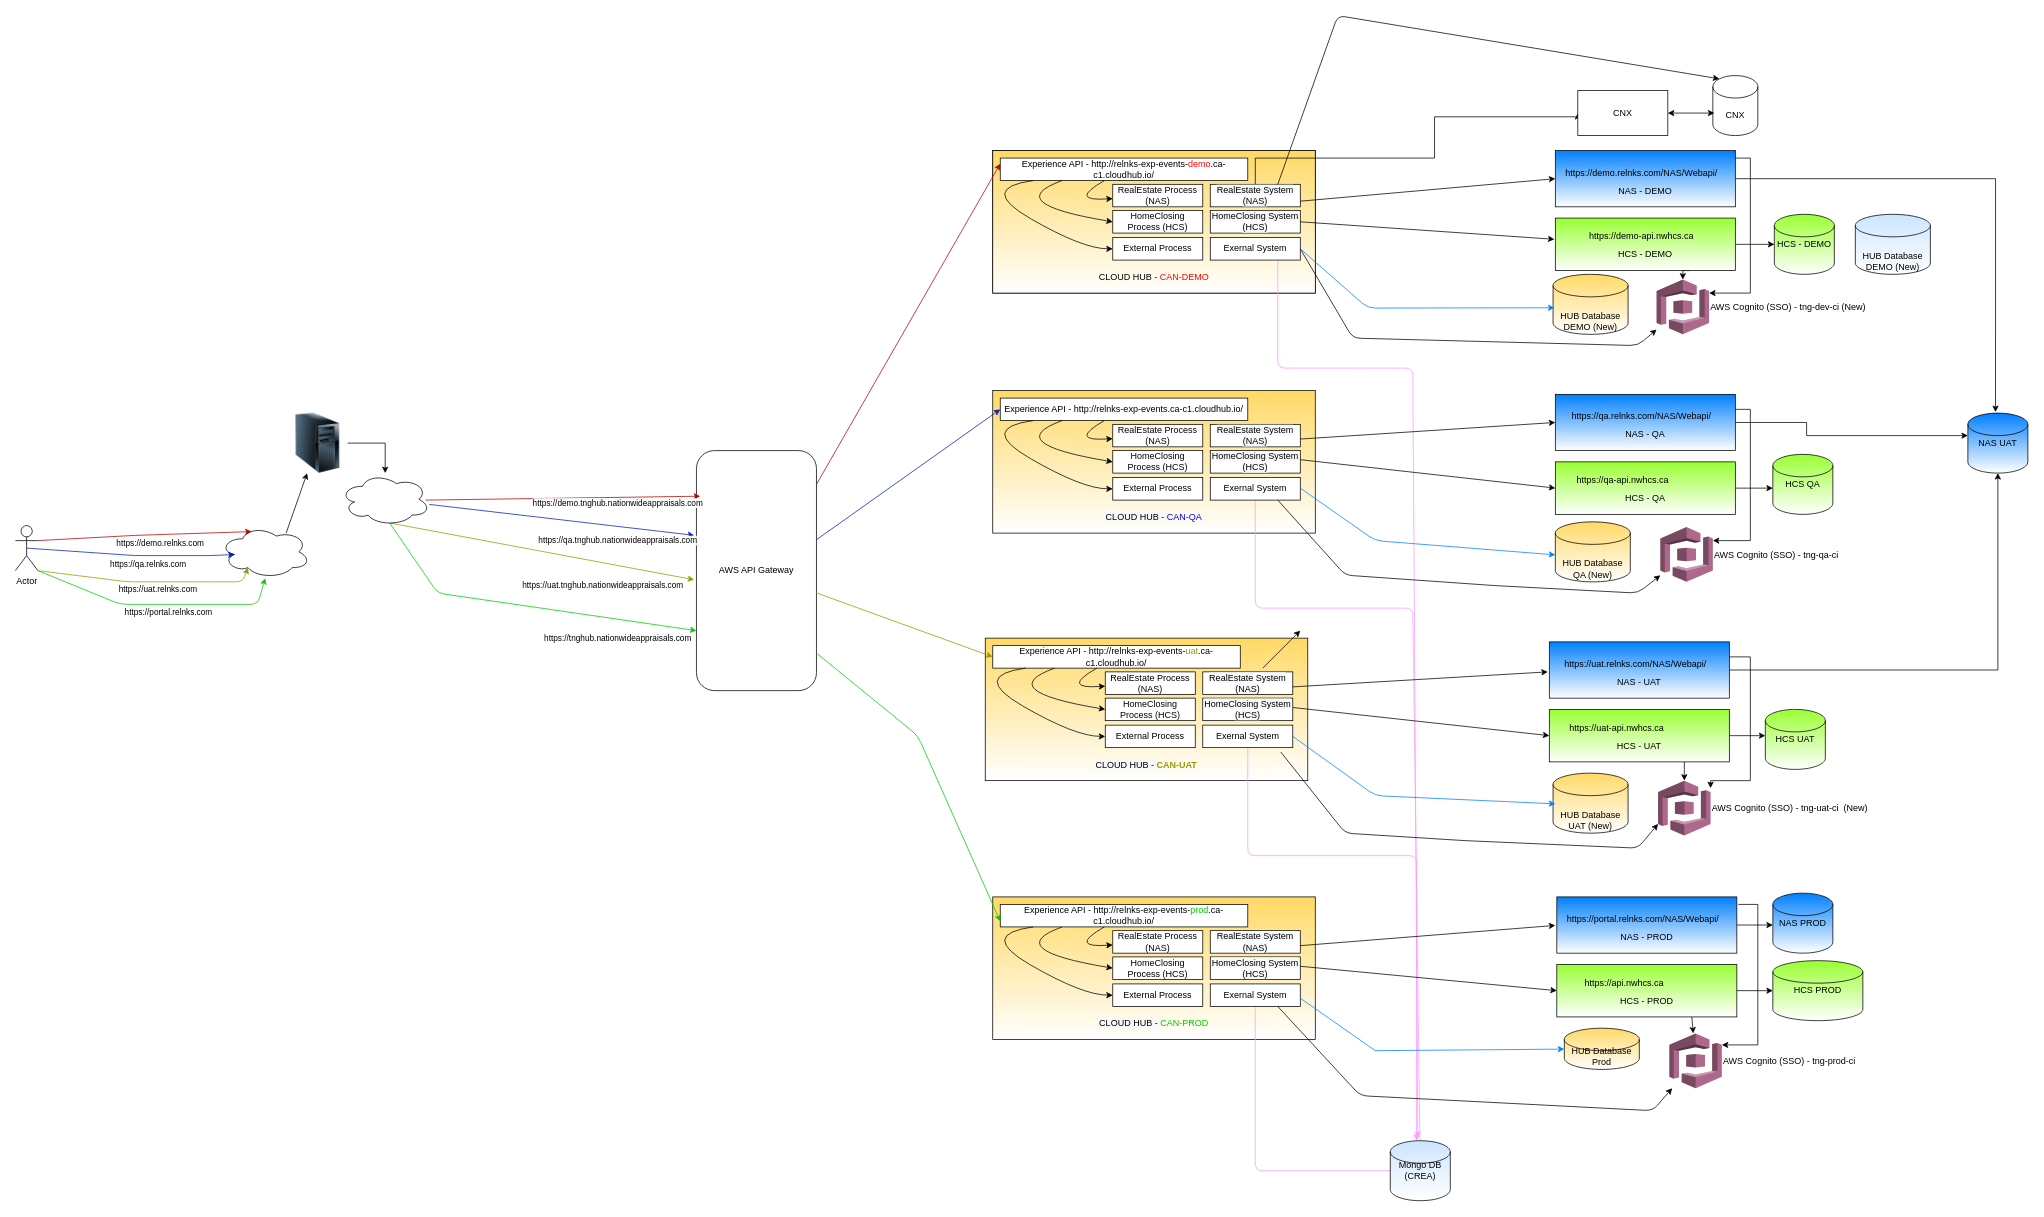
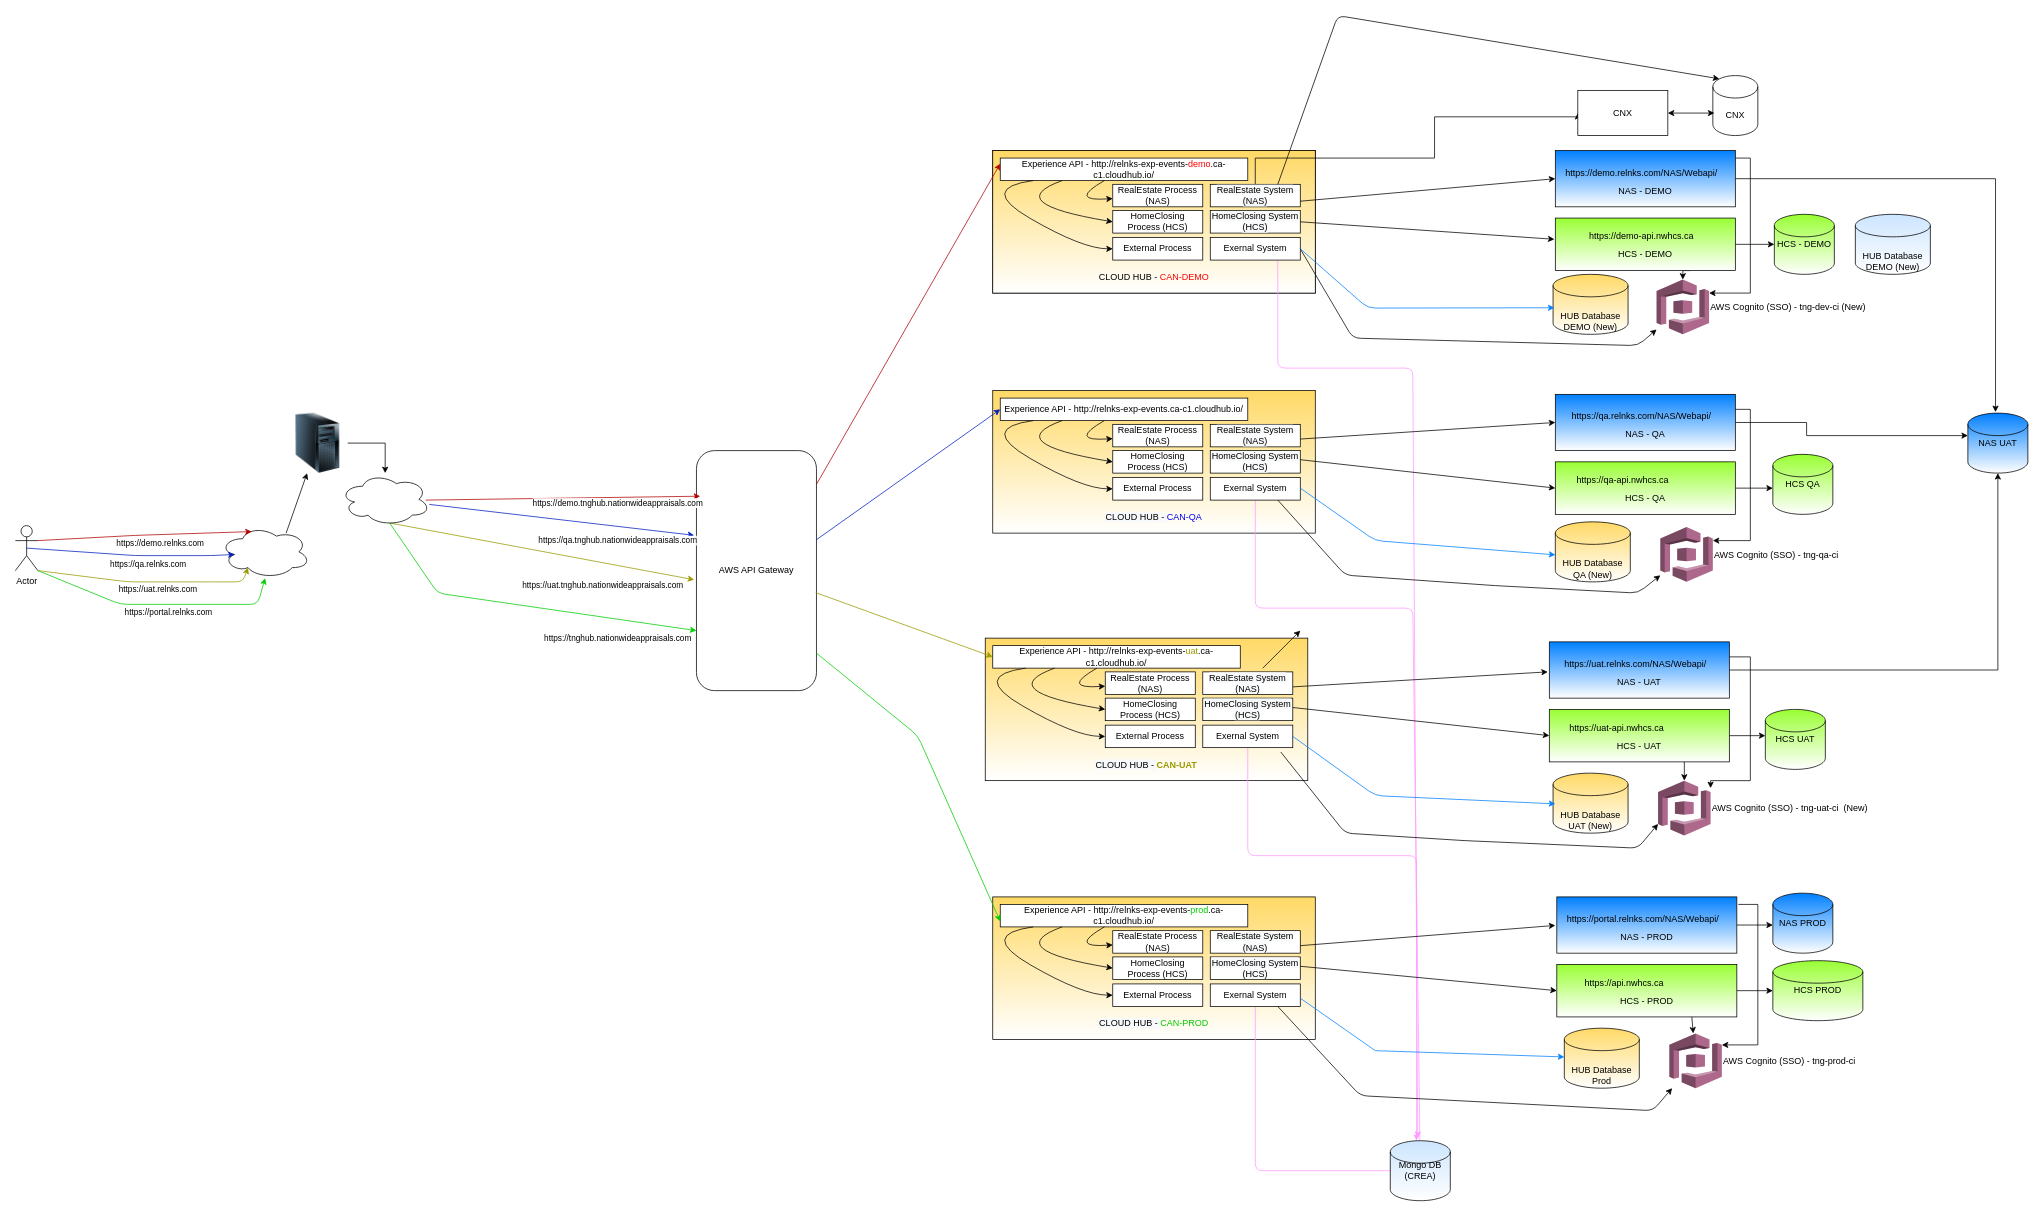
node "HUB Database Prod": size 75x41 -> 75x60
